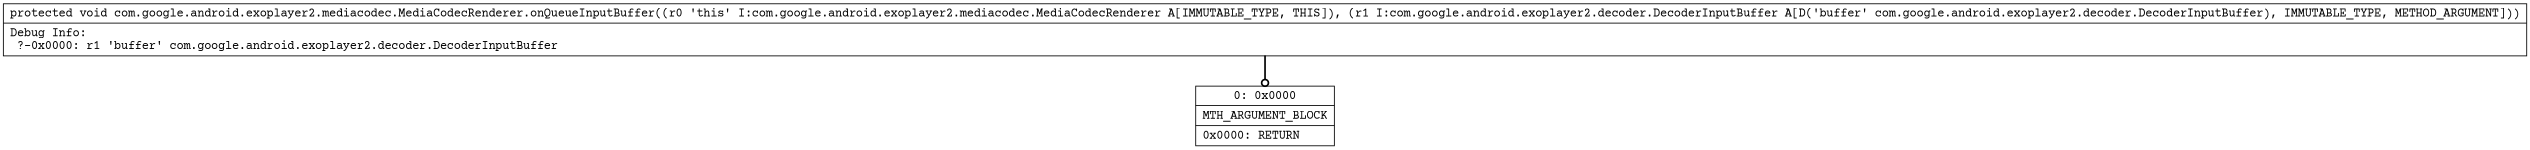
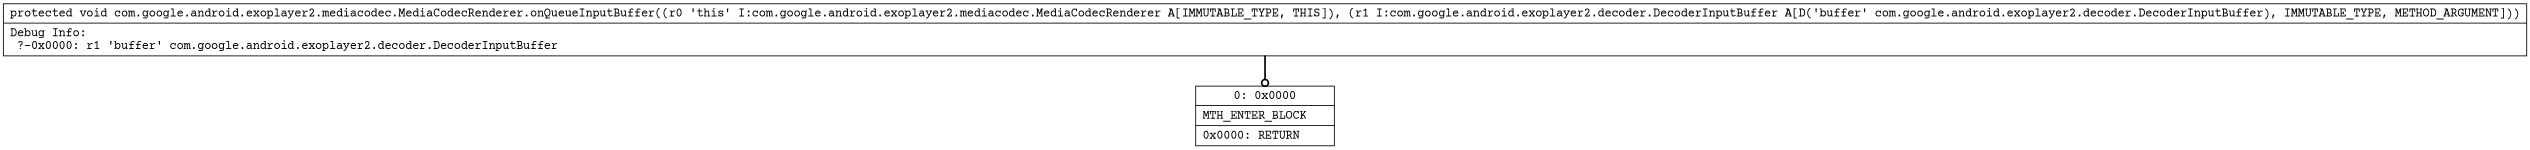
node "0: 0x0000": text "MTH_ARGUMENT_BLOCK" -> "MTH_ENTER_BLOCK"
